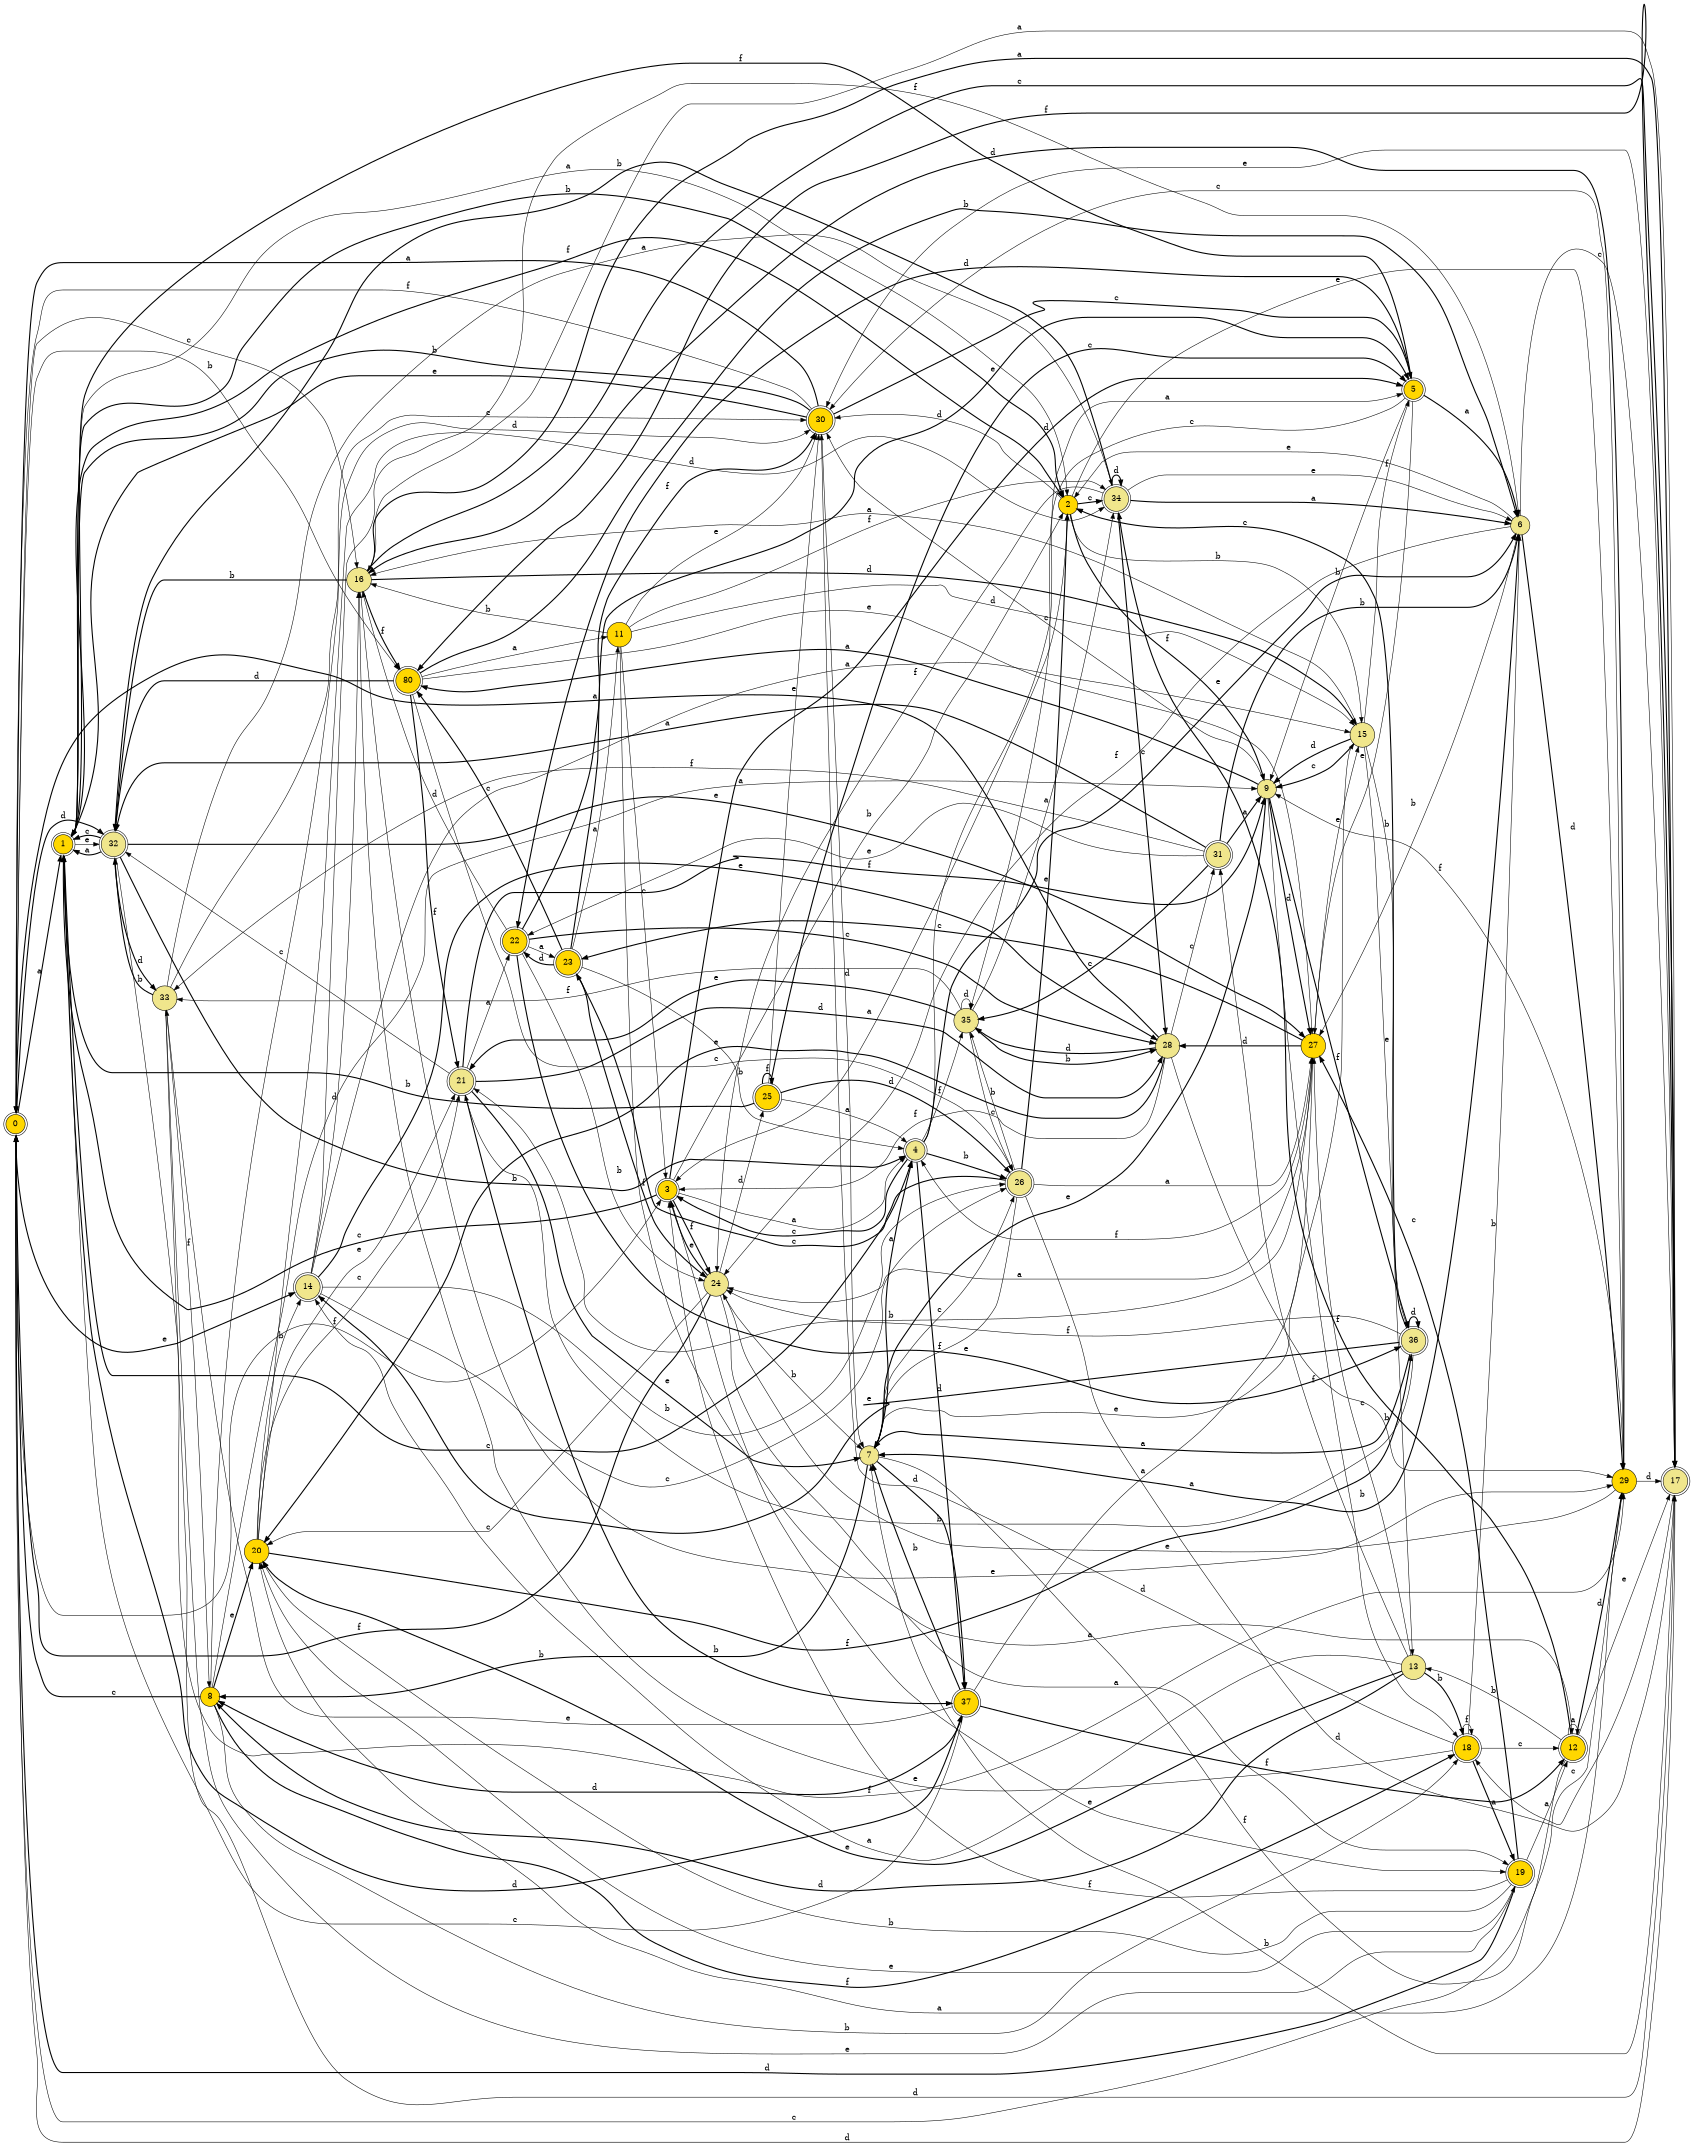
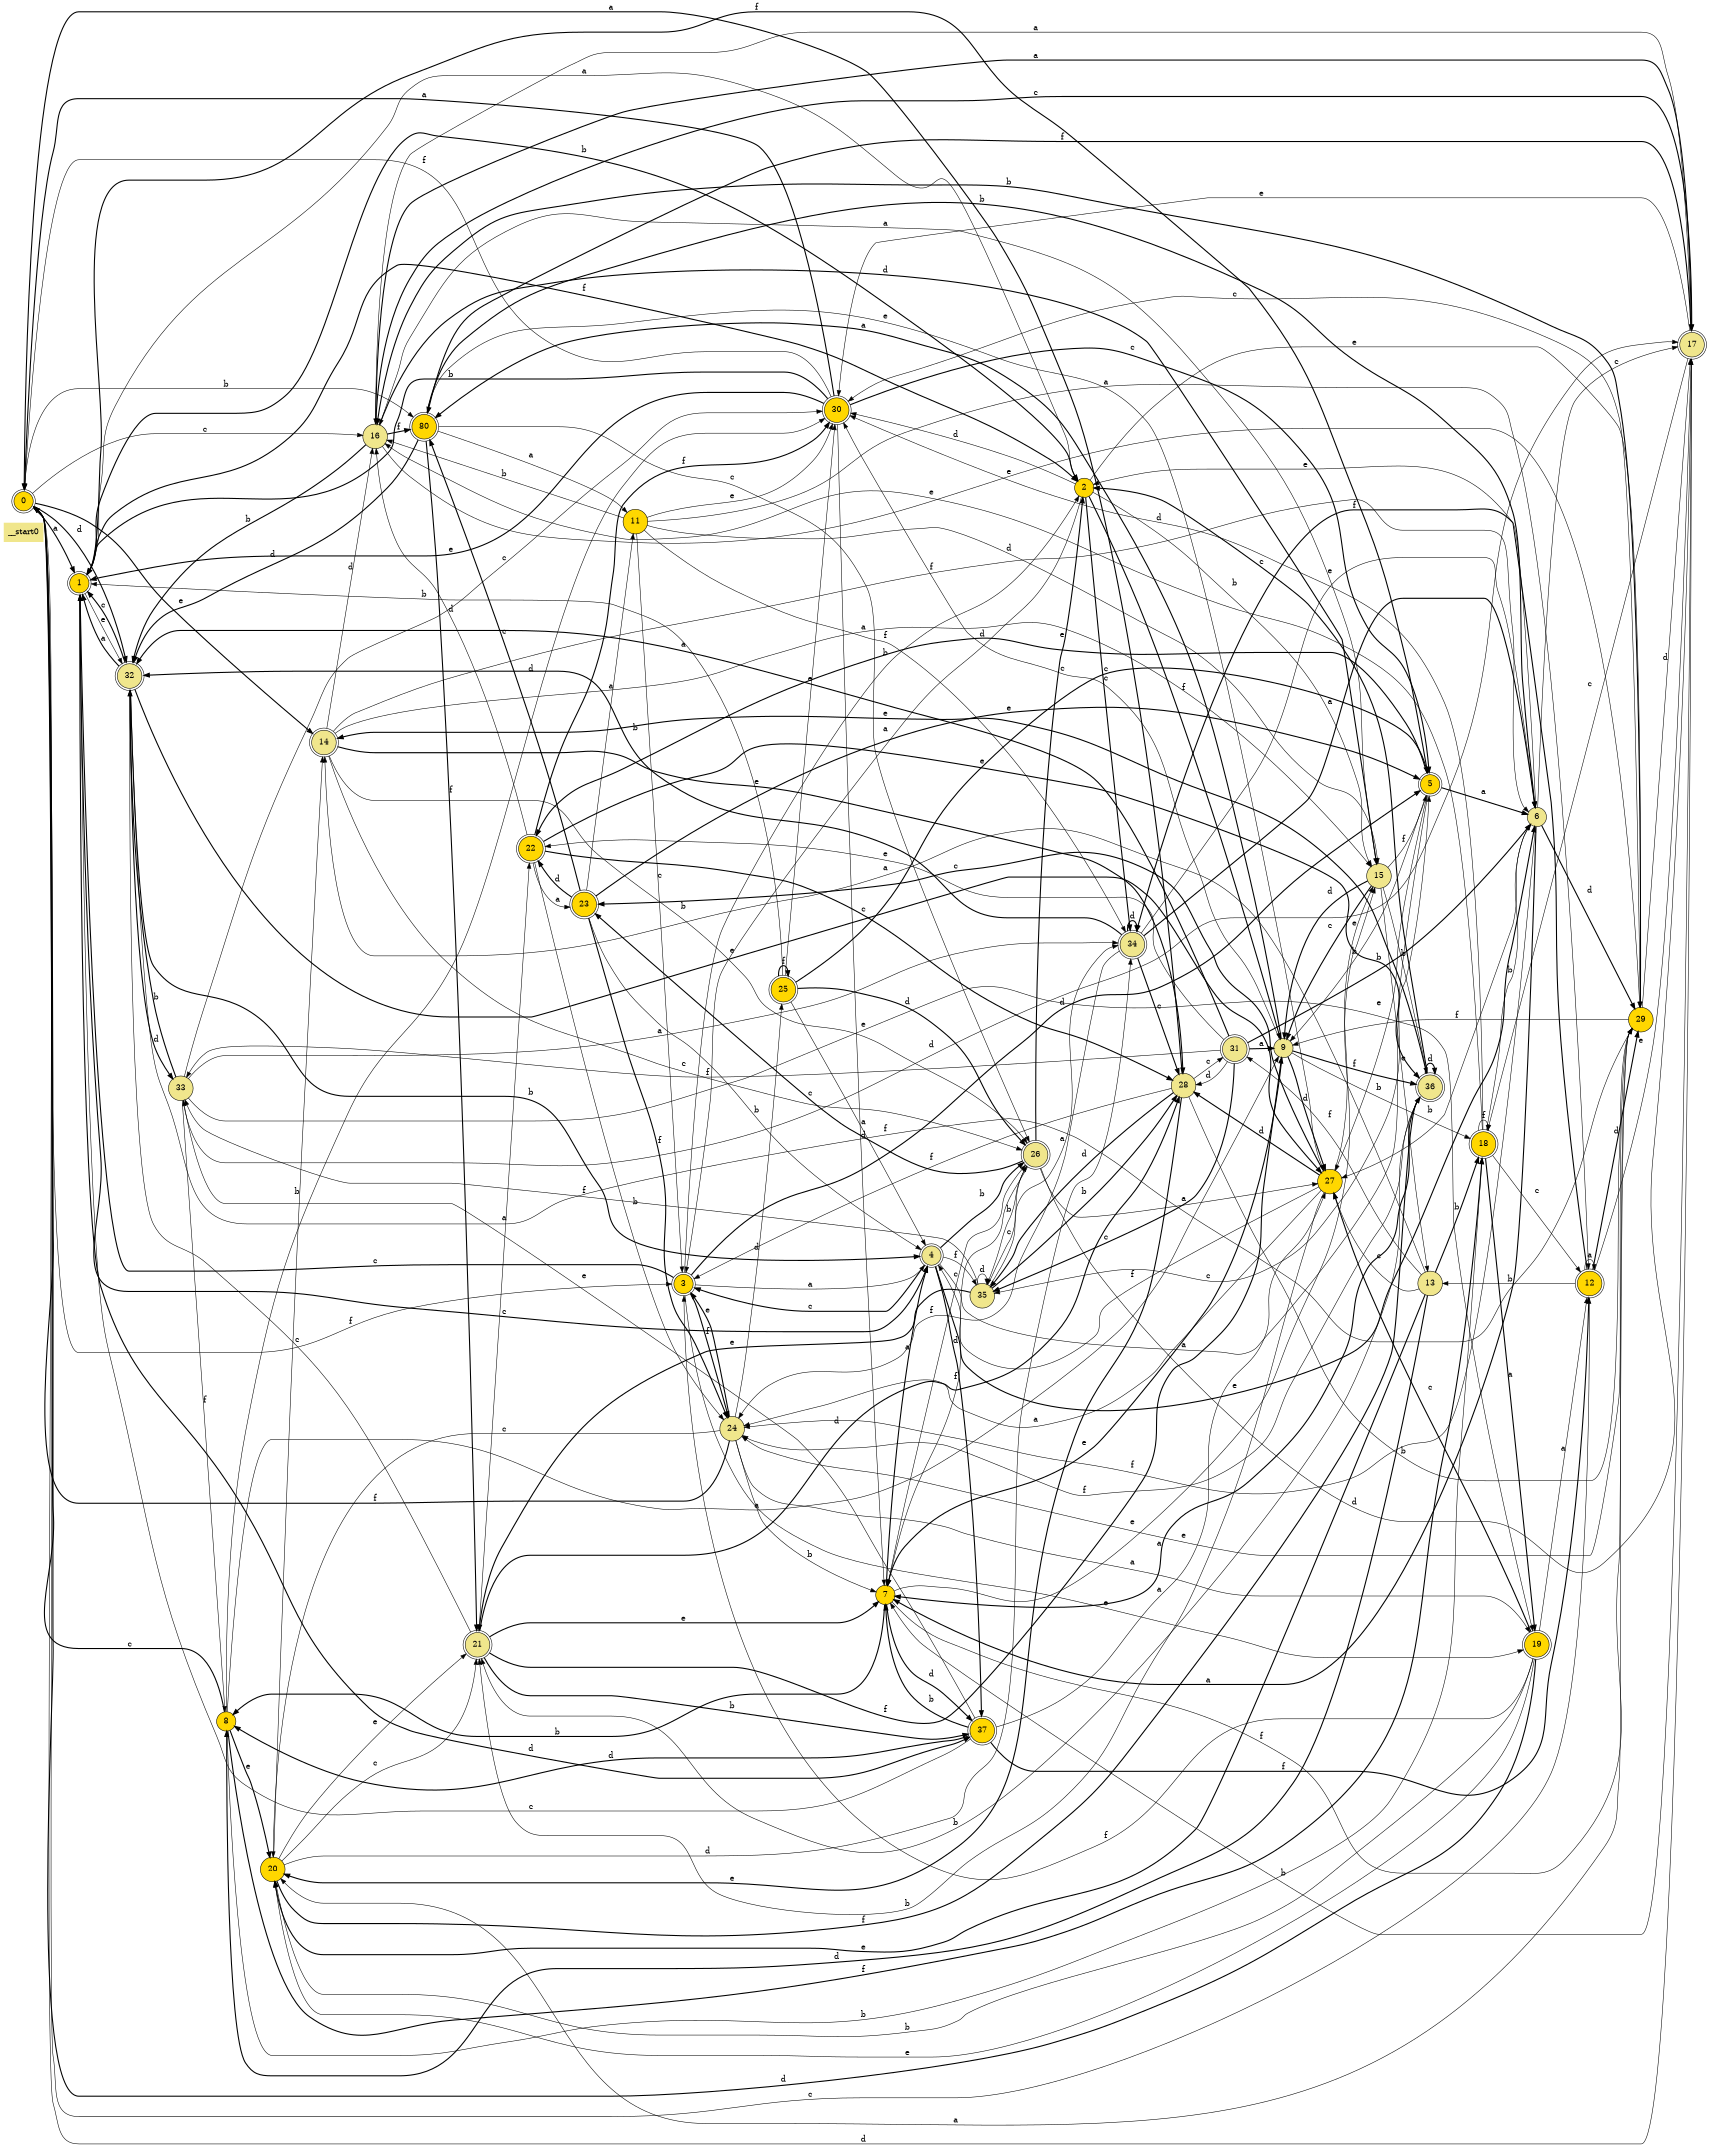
edge "29" -> "16": label "d" -> "b"
node "__start0": added
edge "25" -> "1": style bold -> solid
edge "31" -> "28": added, label "d"
node "7": fillcolor khaki -> gold
